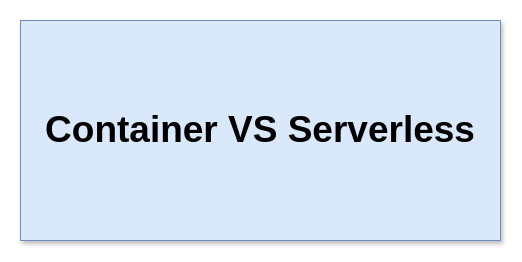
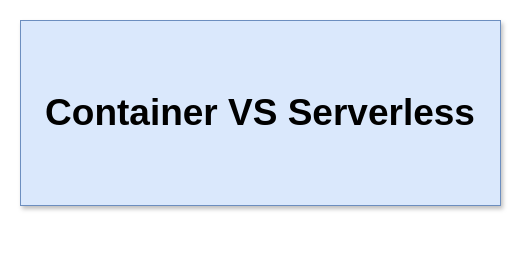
node "Container VS Serverless": size 480x220 -> 480x185
